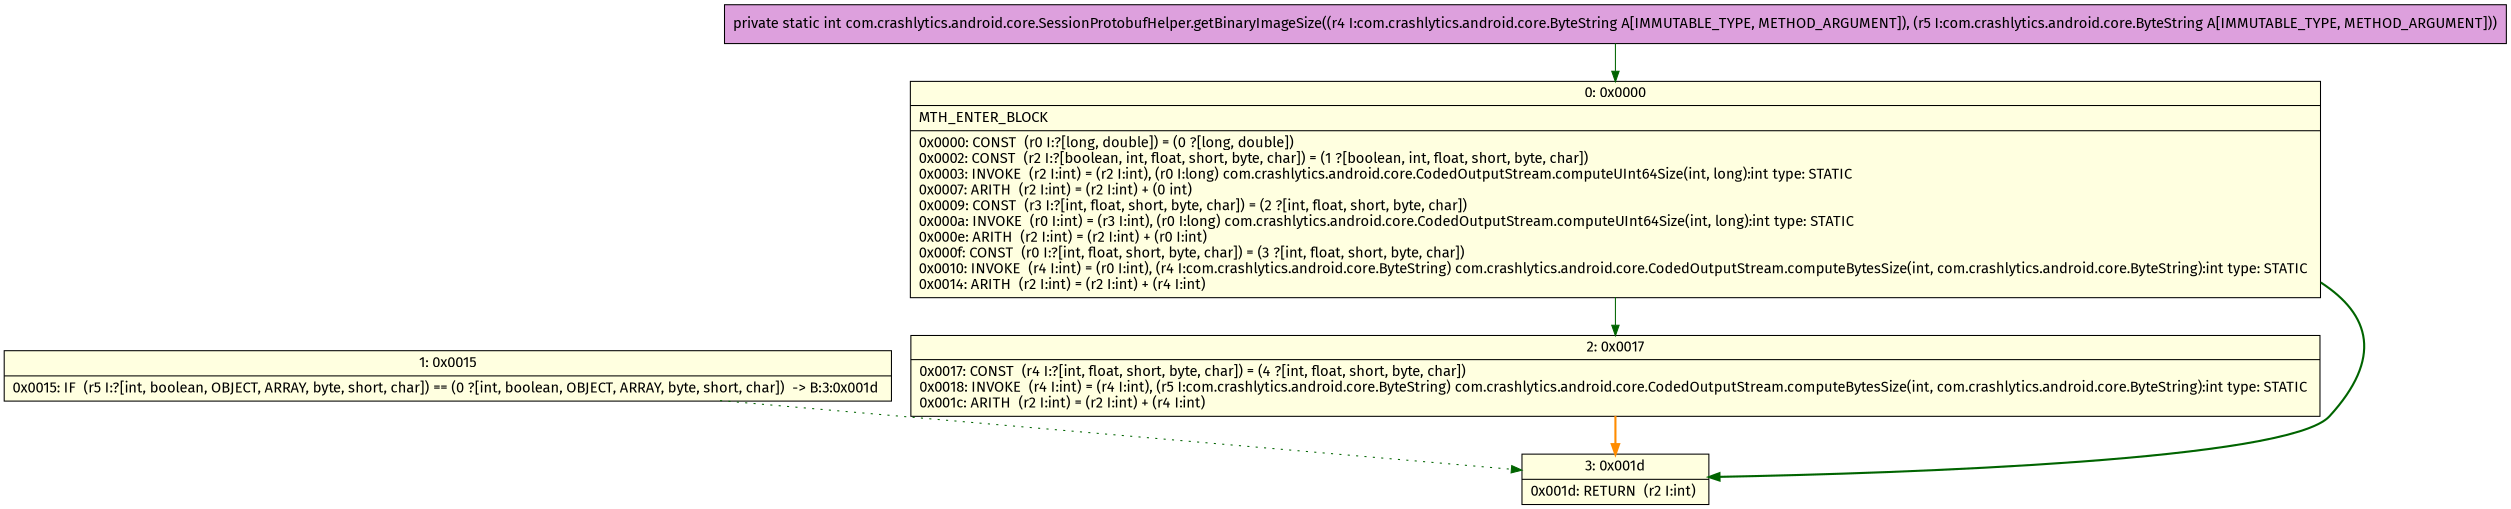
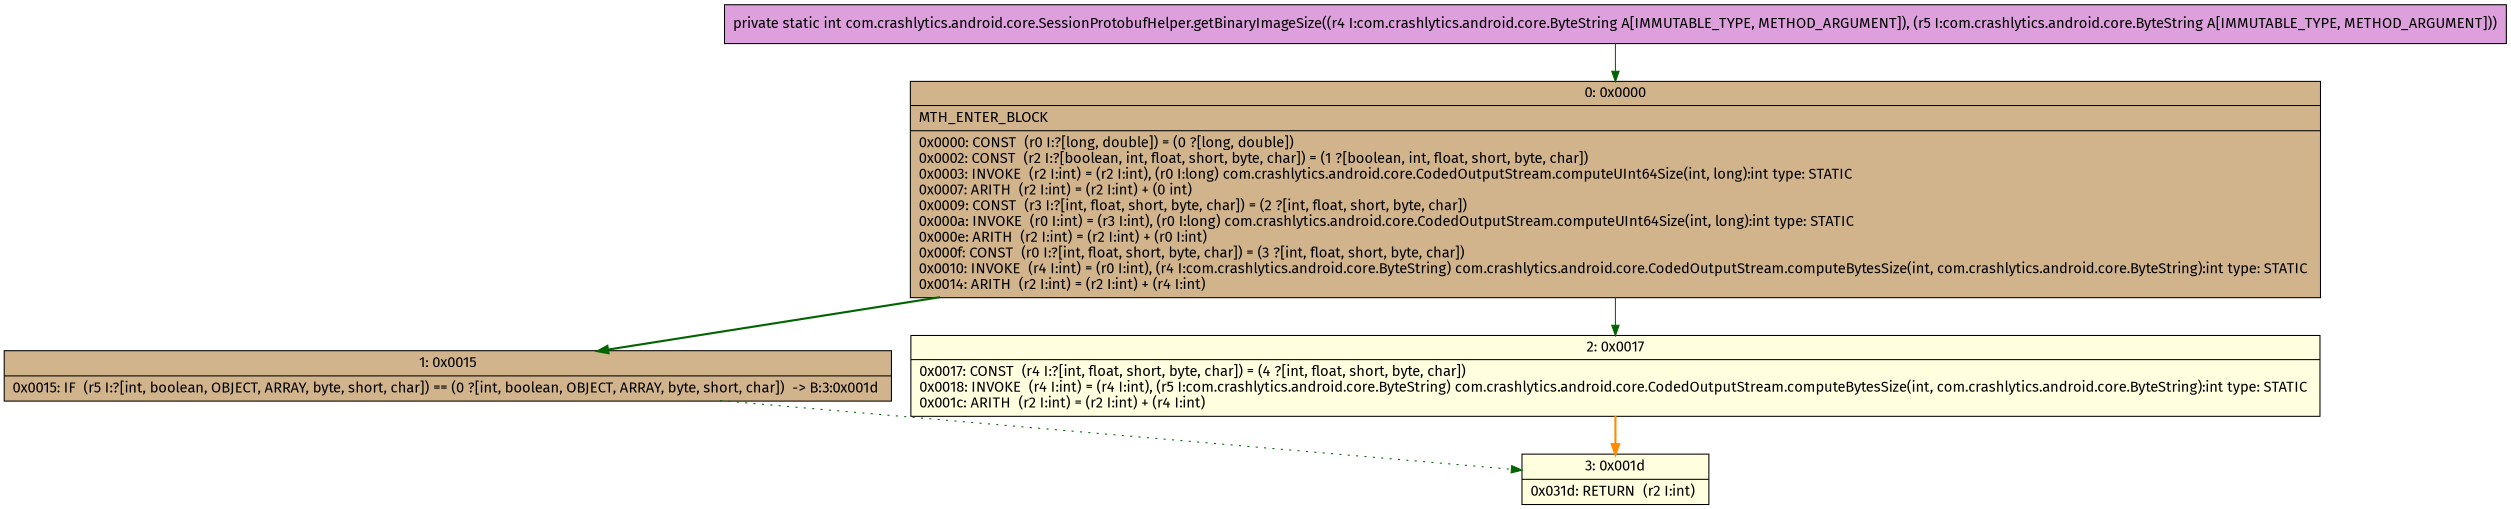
node "0: 0x0000": fillcolor lightyellow -> tan
node "1: 0x0015": fillcolor lightyellow -> tan
edge "0: 0x0000" -> "3: 0x001d": now "0: 0x0000" -> "1: 0x0015"
node "3: 0x001d": text "0x001d: RETURN  (r2 I:int)" -> "0x031d: RETURN  (r2 I:int)"
